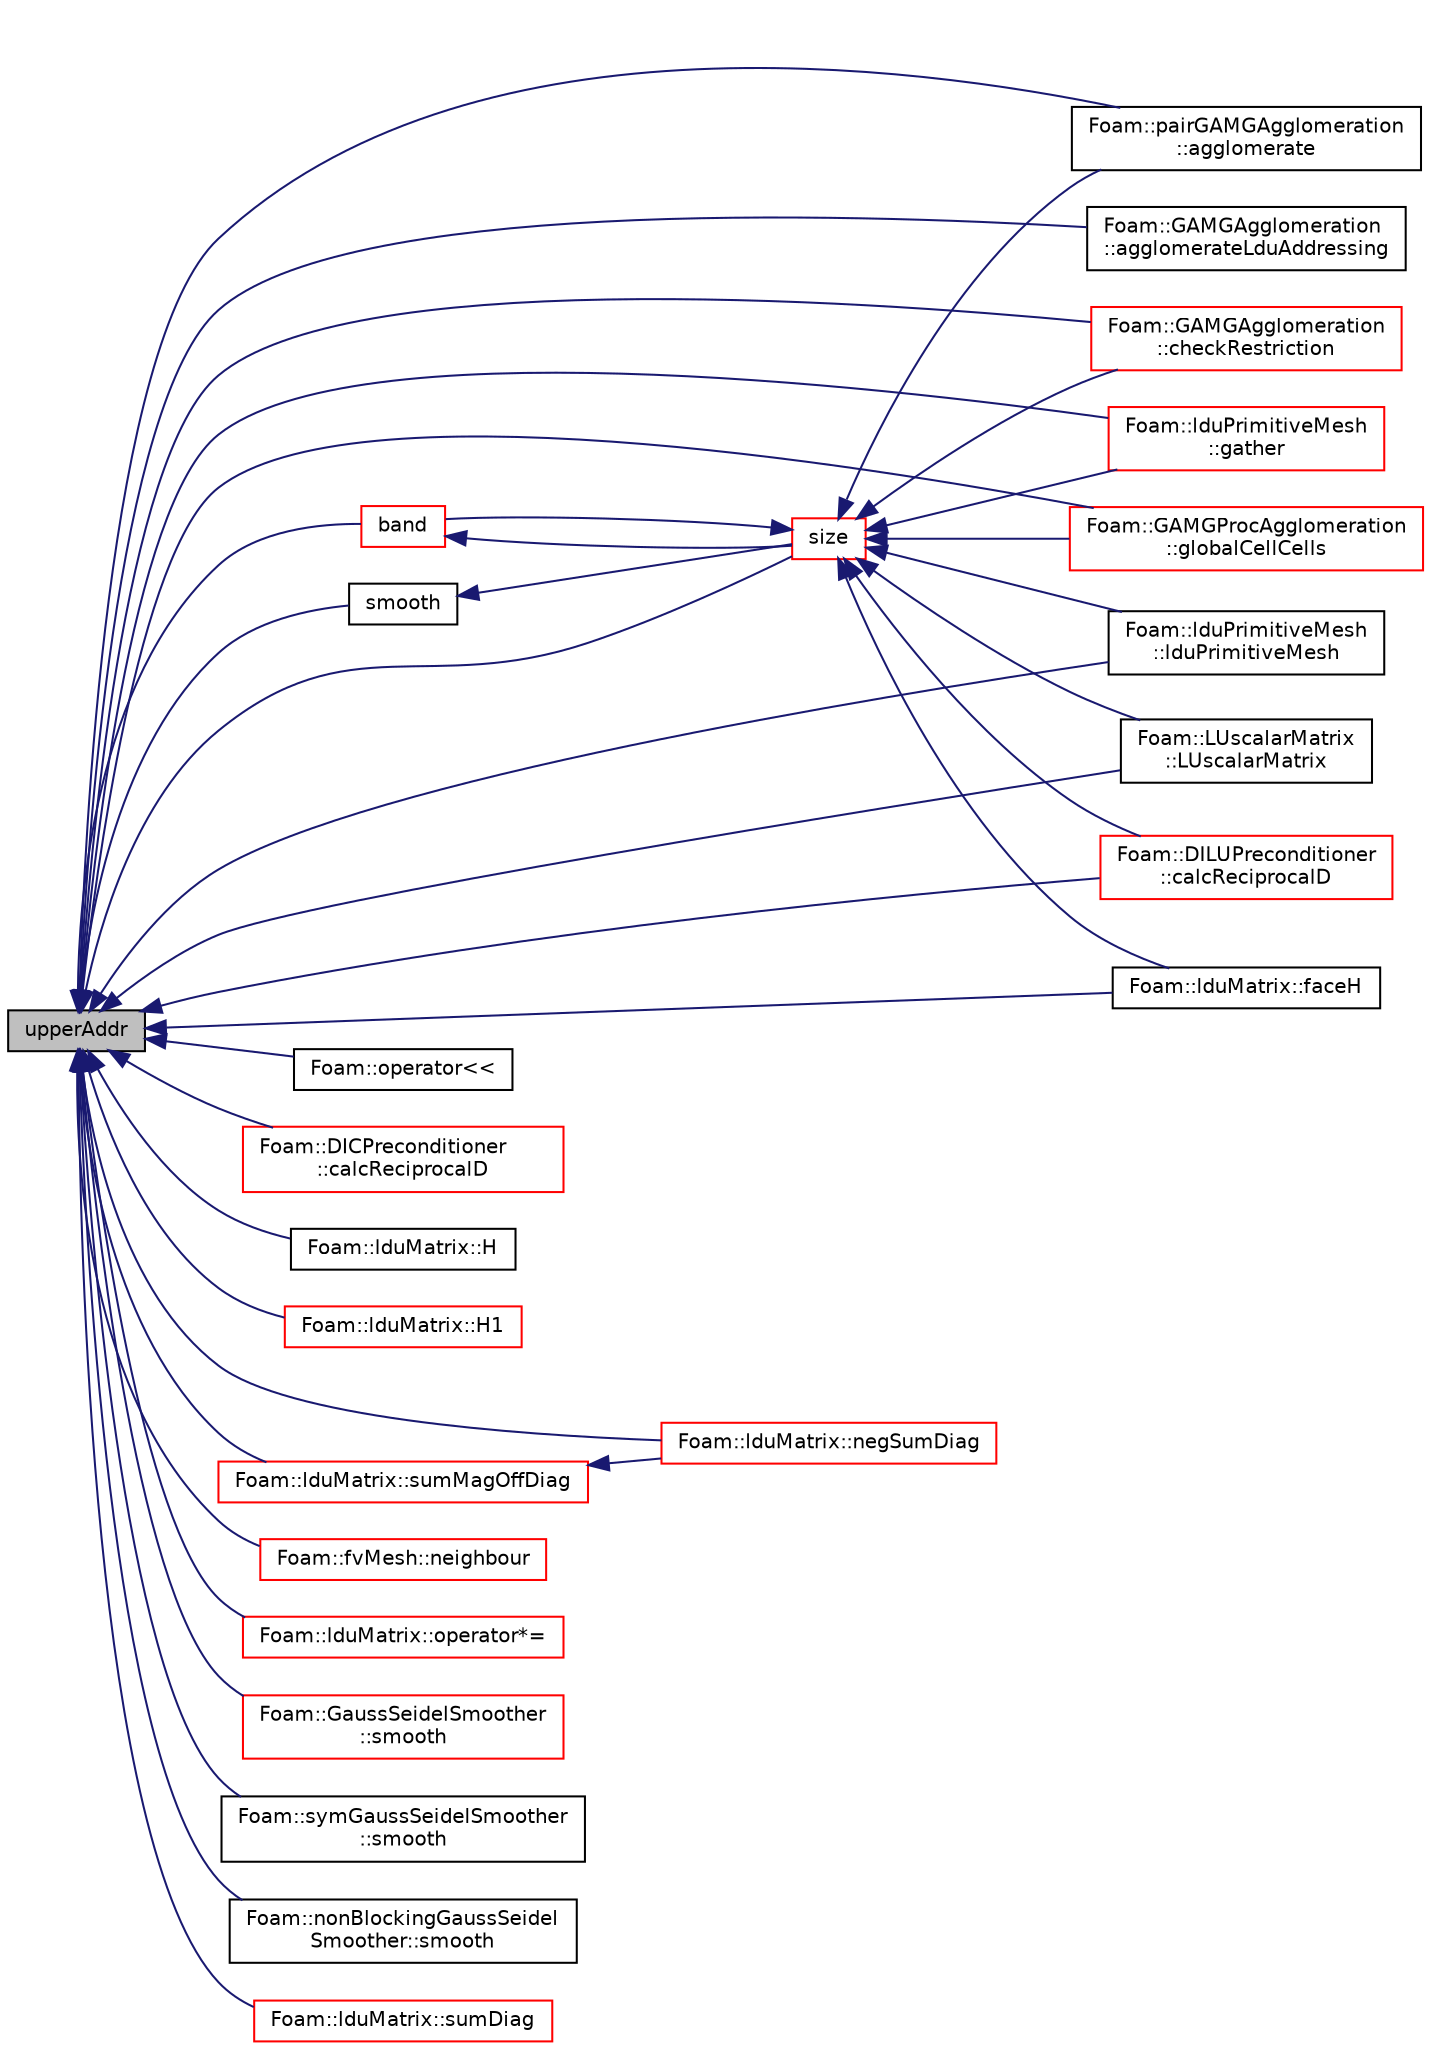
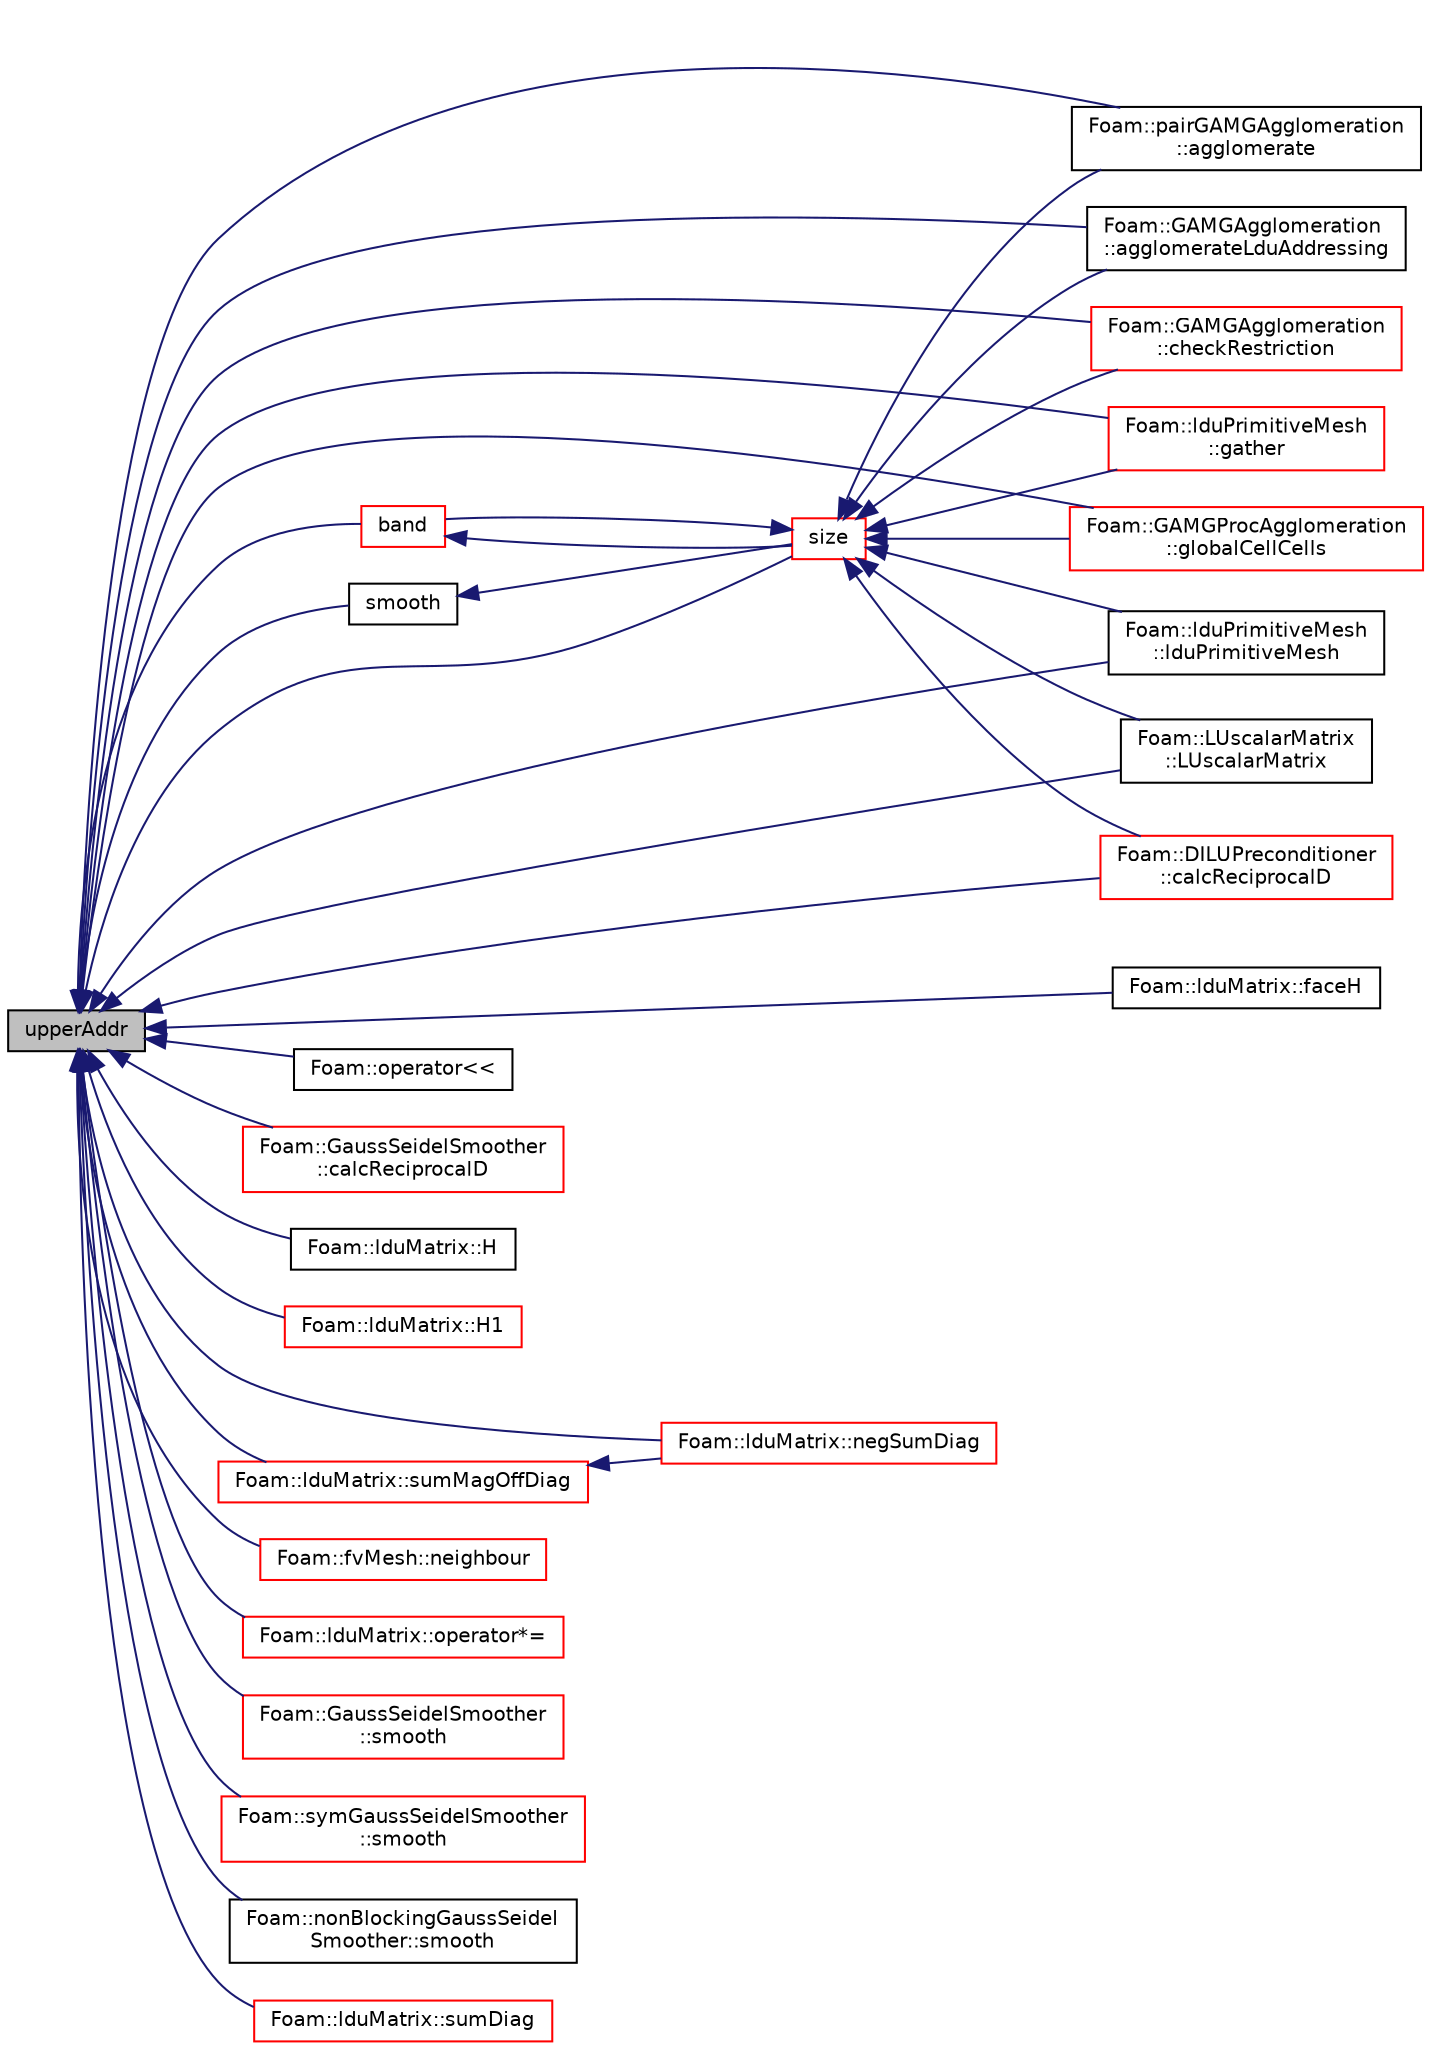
edge "Foam::lduMatrix::faceH" -> "size": now "Foam::GAMGAgglomeration ::agglomerateLduAddressing" -> "size"
node "Foam::DICPreconditioner ::calcReciprocalD": label "Foam::DICPreconditioner ::calcReciprocalD" -> "Foam::GaussSeidelSmoother ::calcReciprocalD"
node "Foam::symGaussSeidelSmoother ::smooth": color black -> red
